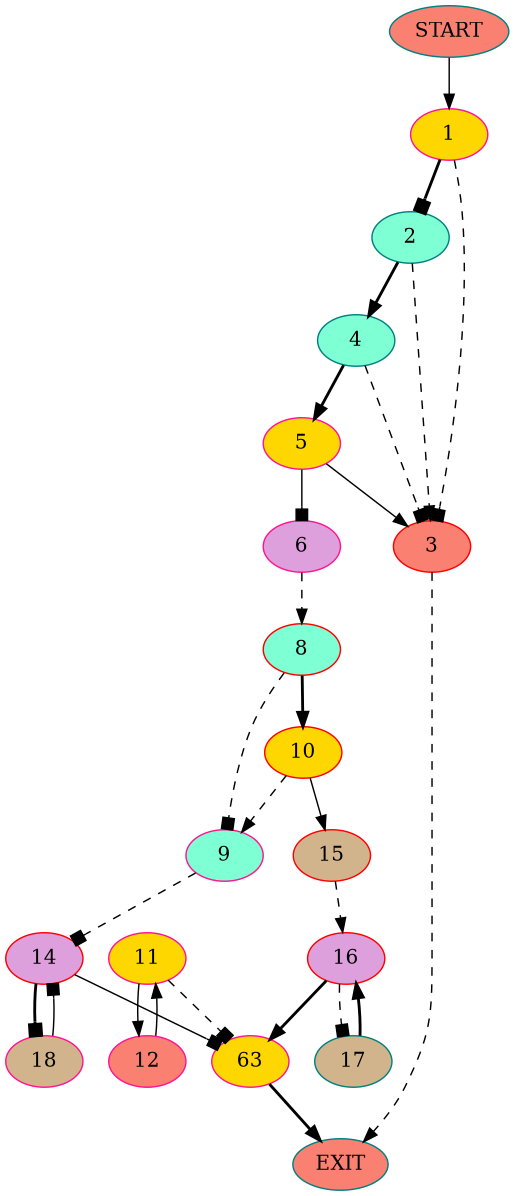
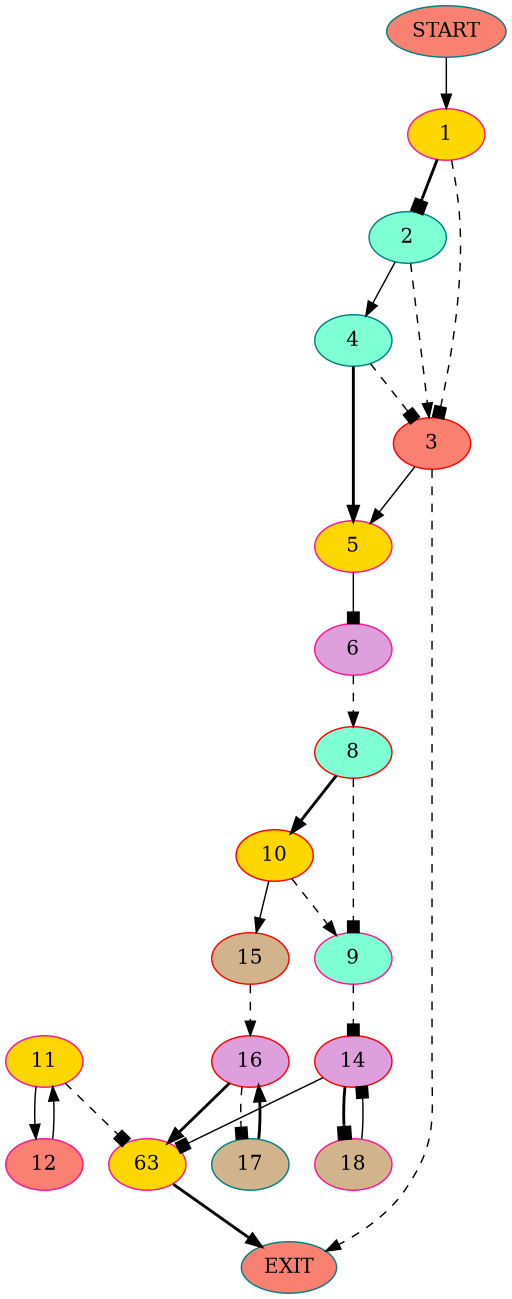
edge "2" -> "4": style bold -> solid
edge "5" -> "3": reversed
